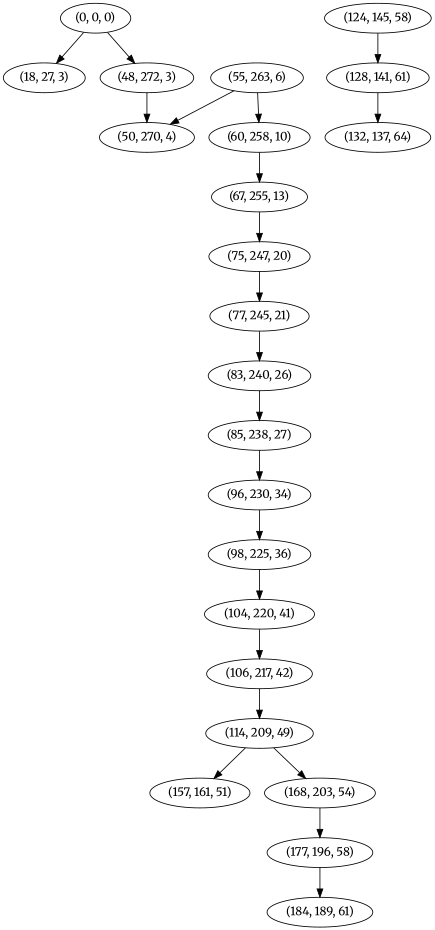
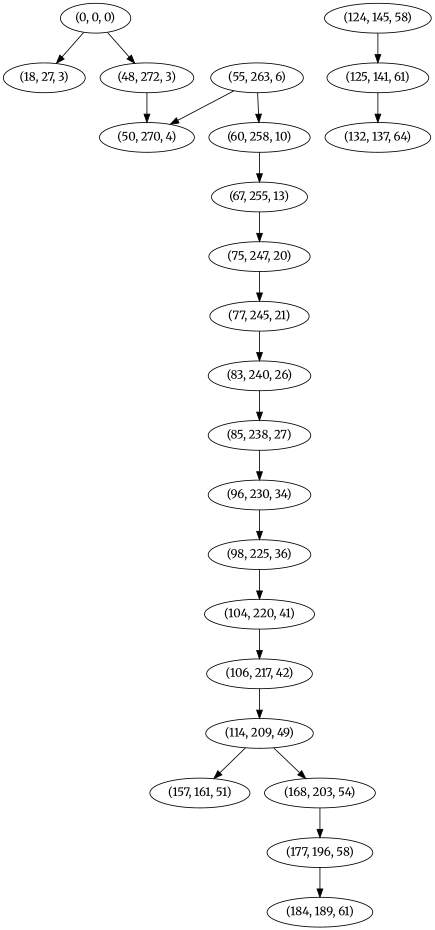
node "(128, 141, 61)": label "(128, 141, 61)" -> "(125, 141, 61)"
